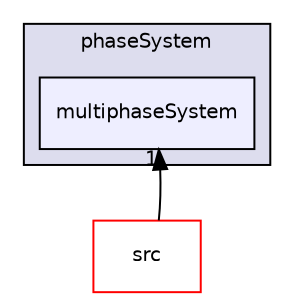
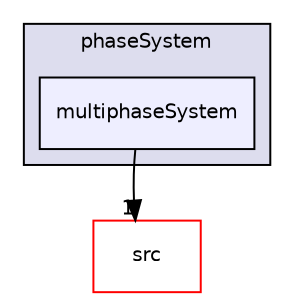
edge "src" -> "multiphaseSystem": reversed
